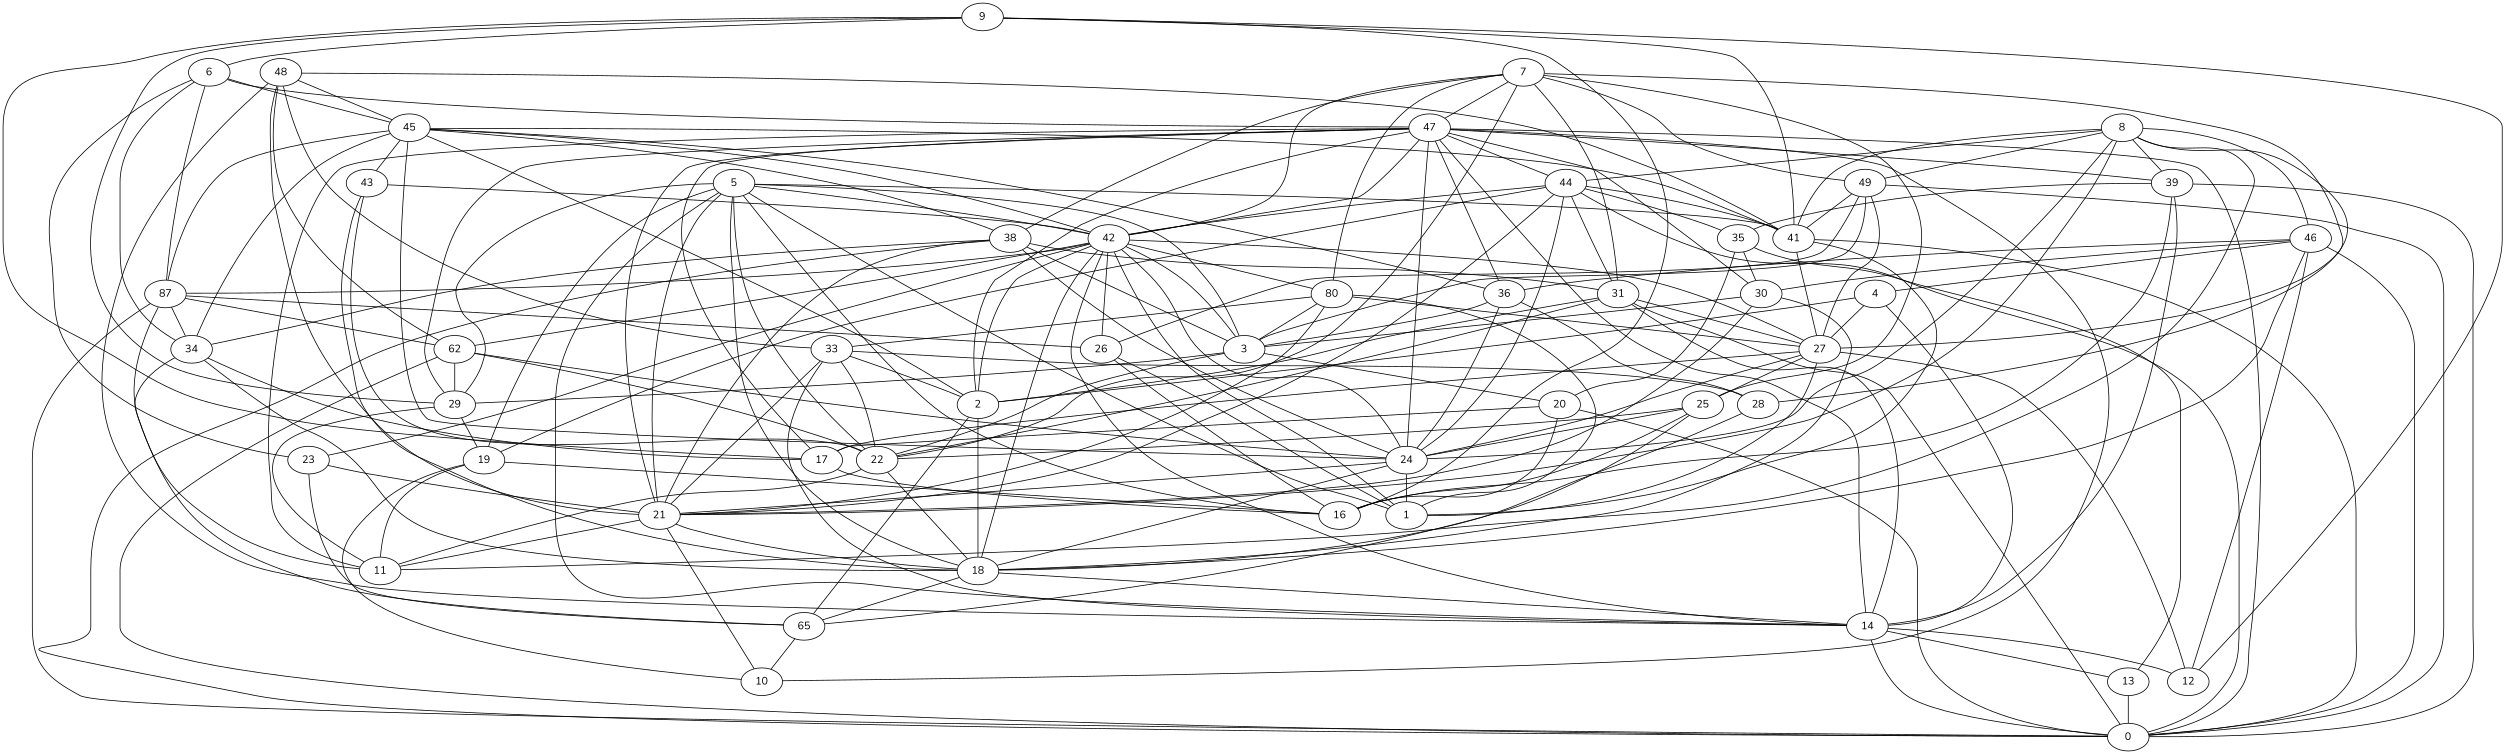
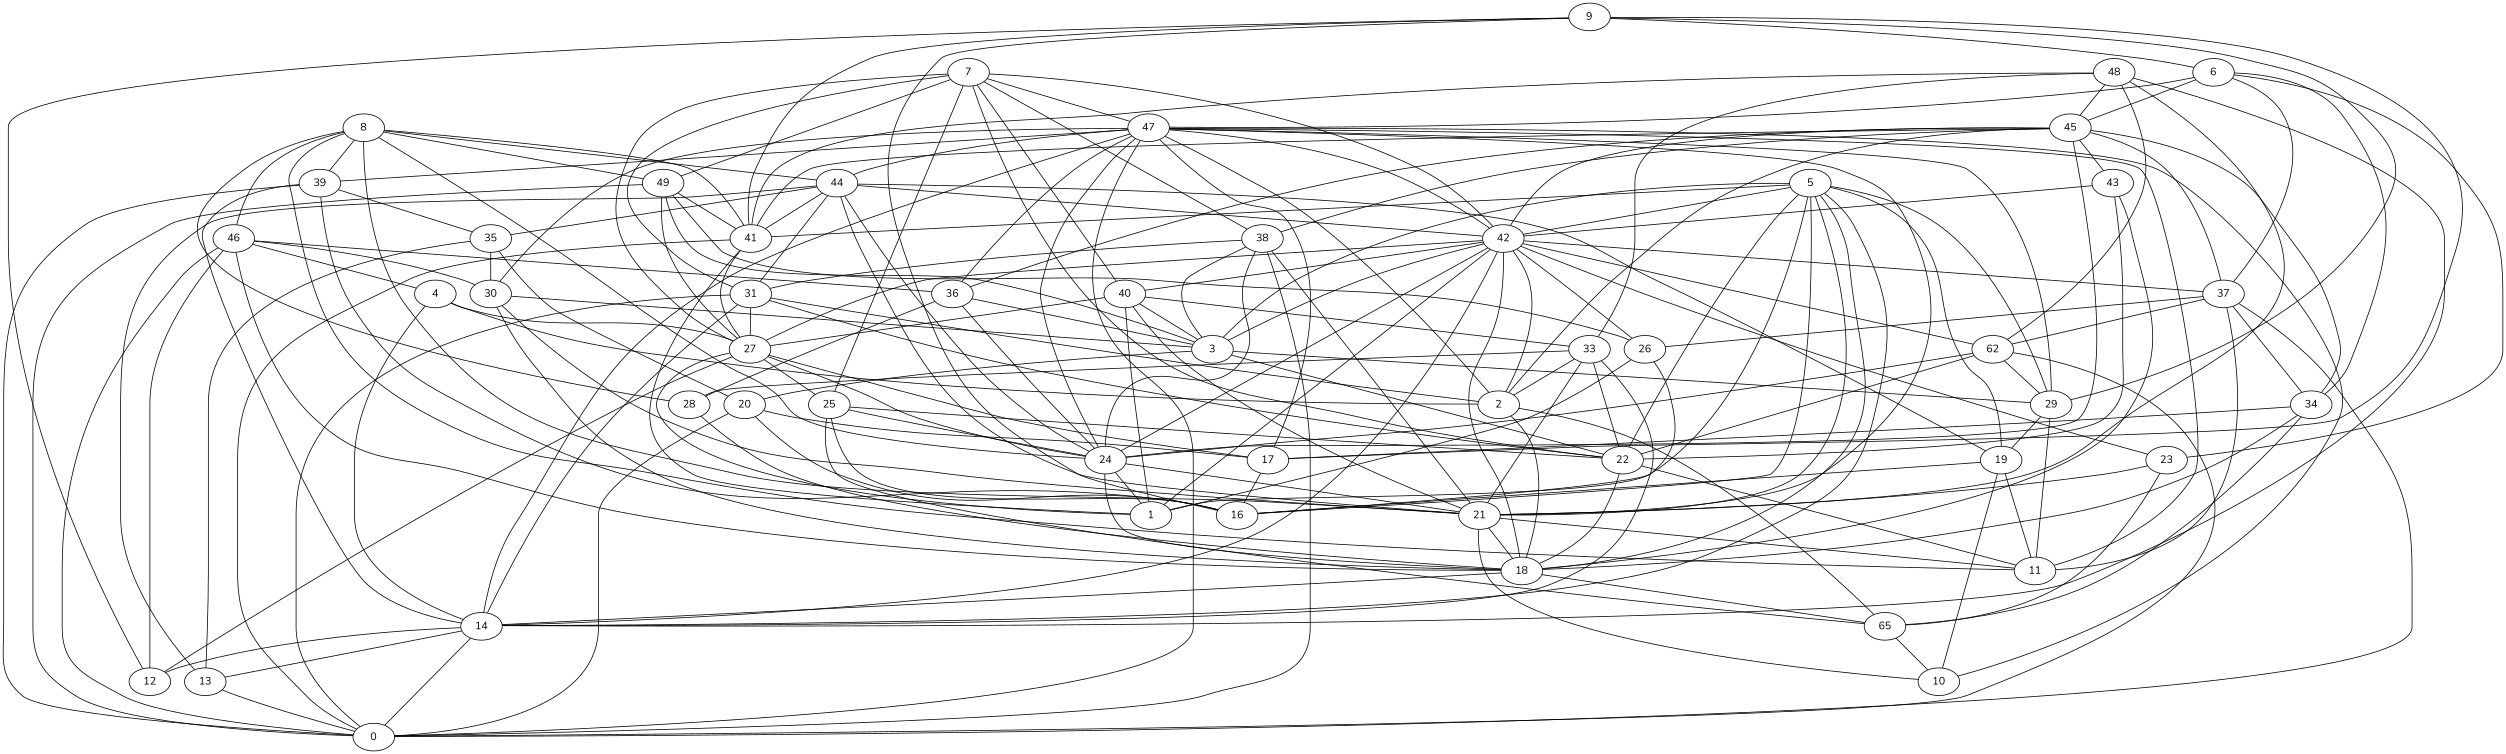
edge "38" -- "34": removed
node "87": label "87" -> "37"
node "80": label "80" -> "40"
edge "44" -- "0": now "44" -- "13"
